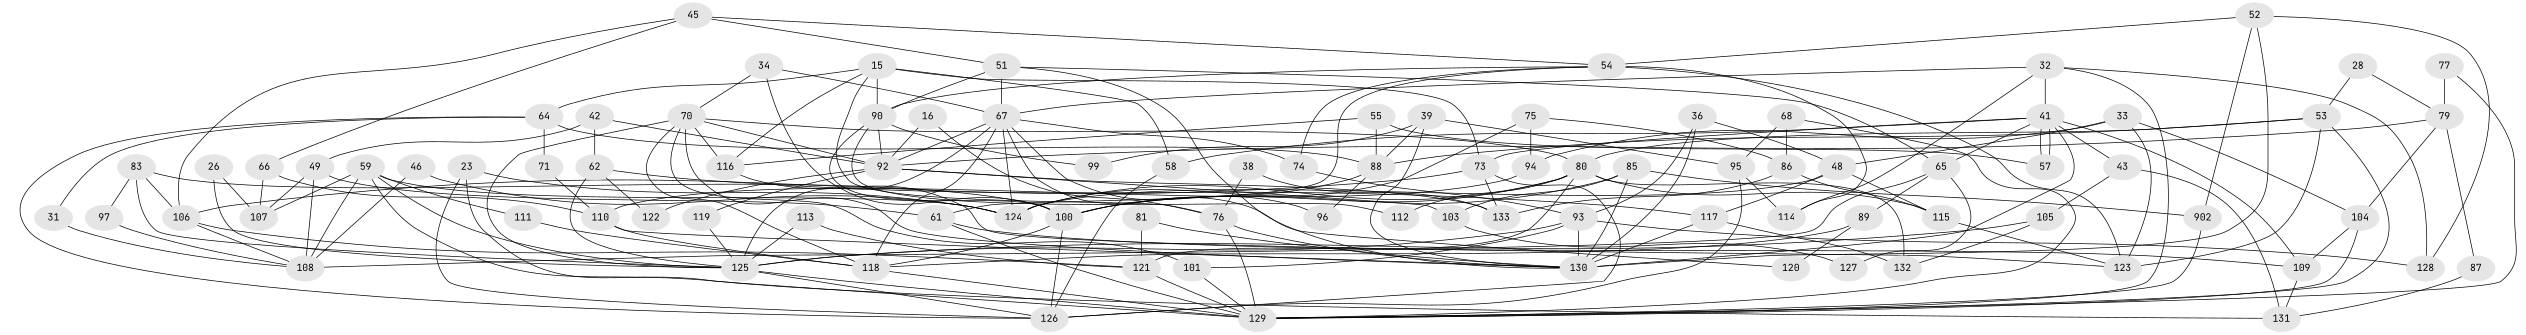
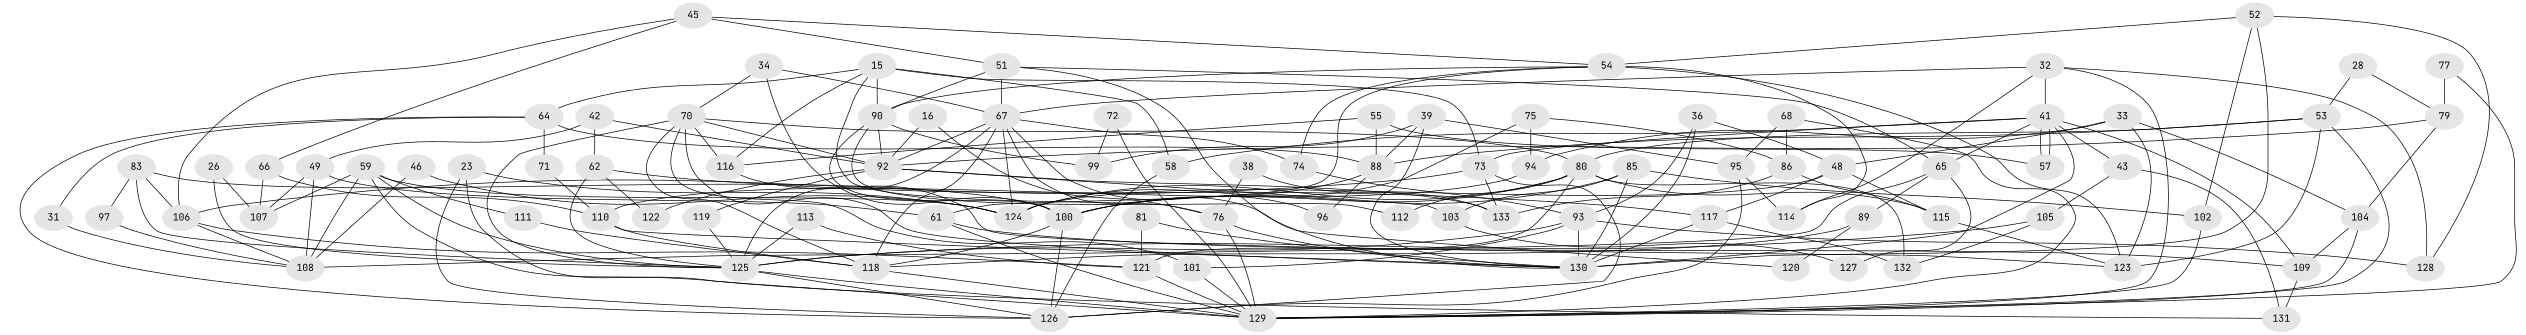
node "72": added
node "902": label "902" -> "102"
node "87": removed
